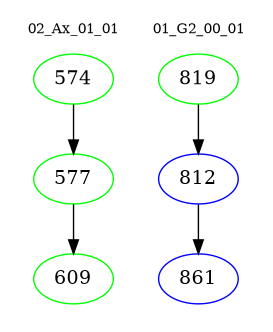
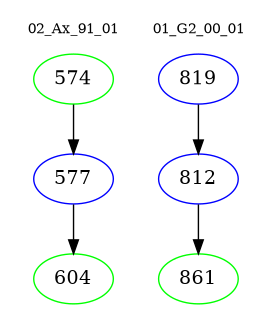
cluster "02_Ax_01_01": label "02_Ax_01_01" -> "02_Ax_91_01"
node "819": color green -> blue
node "577": color green -> blue
node "609": label "609" -> "604"
node "861": color blue -> green
